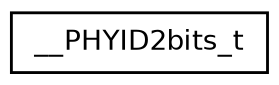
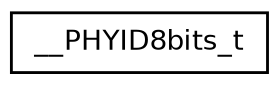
node "__PHYID2bits_t": label "__PHYID2bits_t" -> "__PHYID8bits_t"
